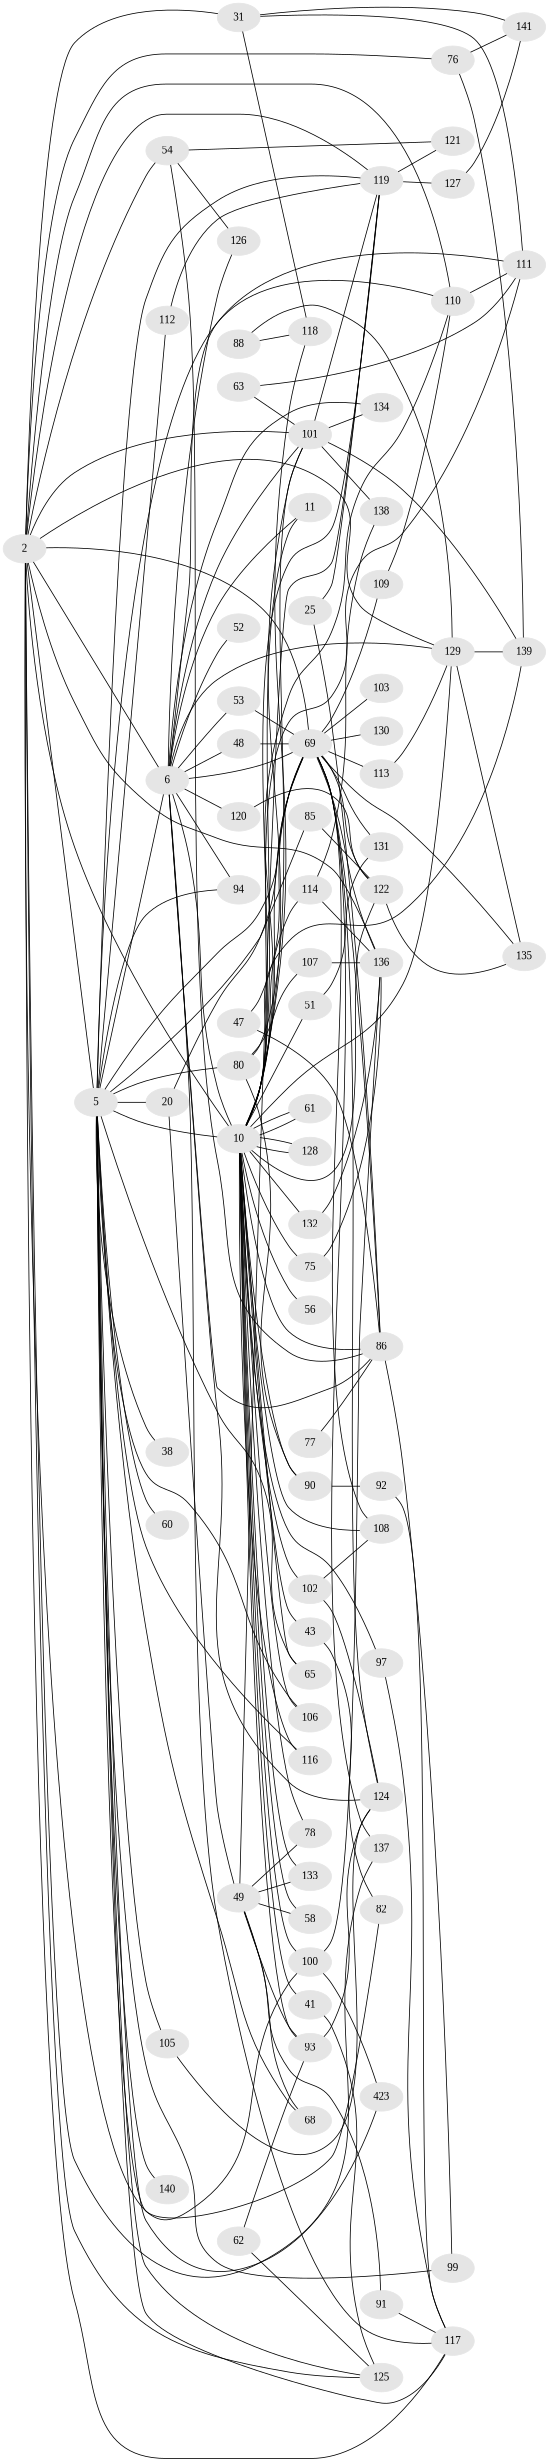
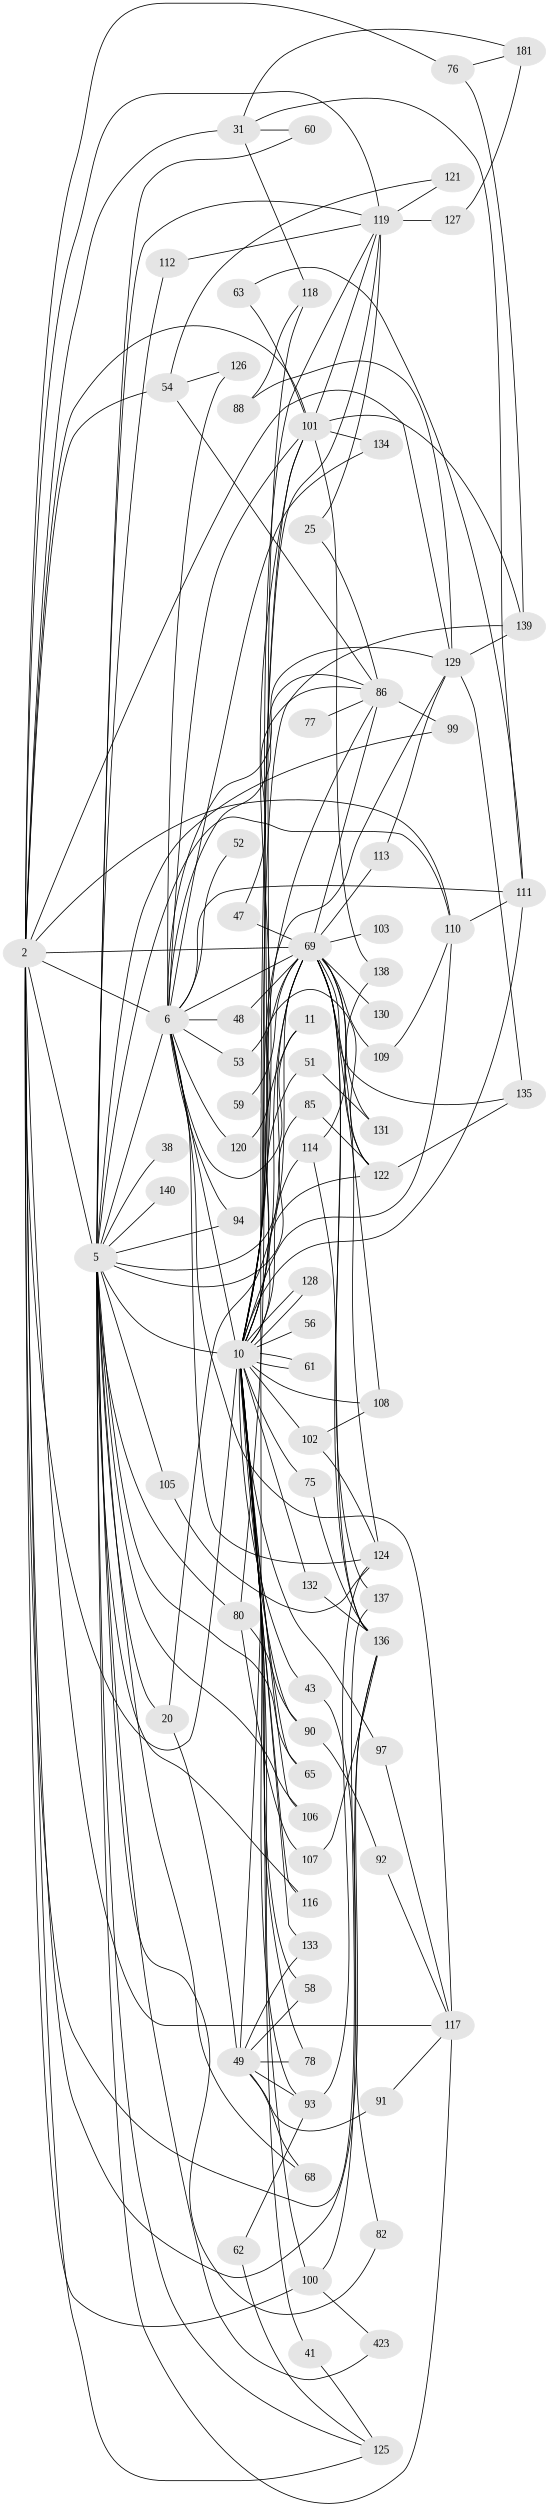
node "141": label "141" -> "181"
edge "31" -- "60": added
node "59": added
